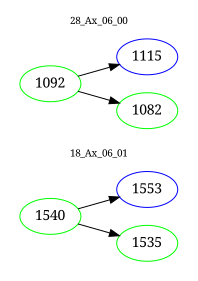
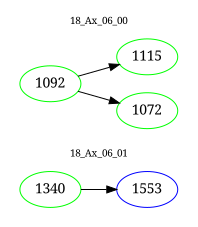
cluster "28_Ax_06_00": label "28_Ax_06_00" -> "18_Ax_06_00"
node "1115": color blue -> green
node "1082": label "1082" -> "1072"
node "1540": label "1540" -> "1340"
node "1535": removed
